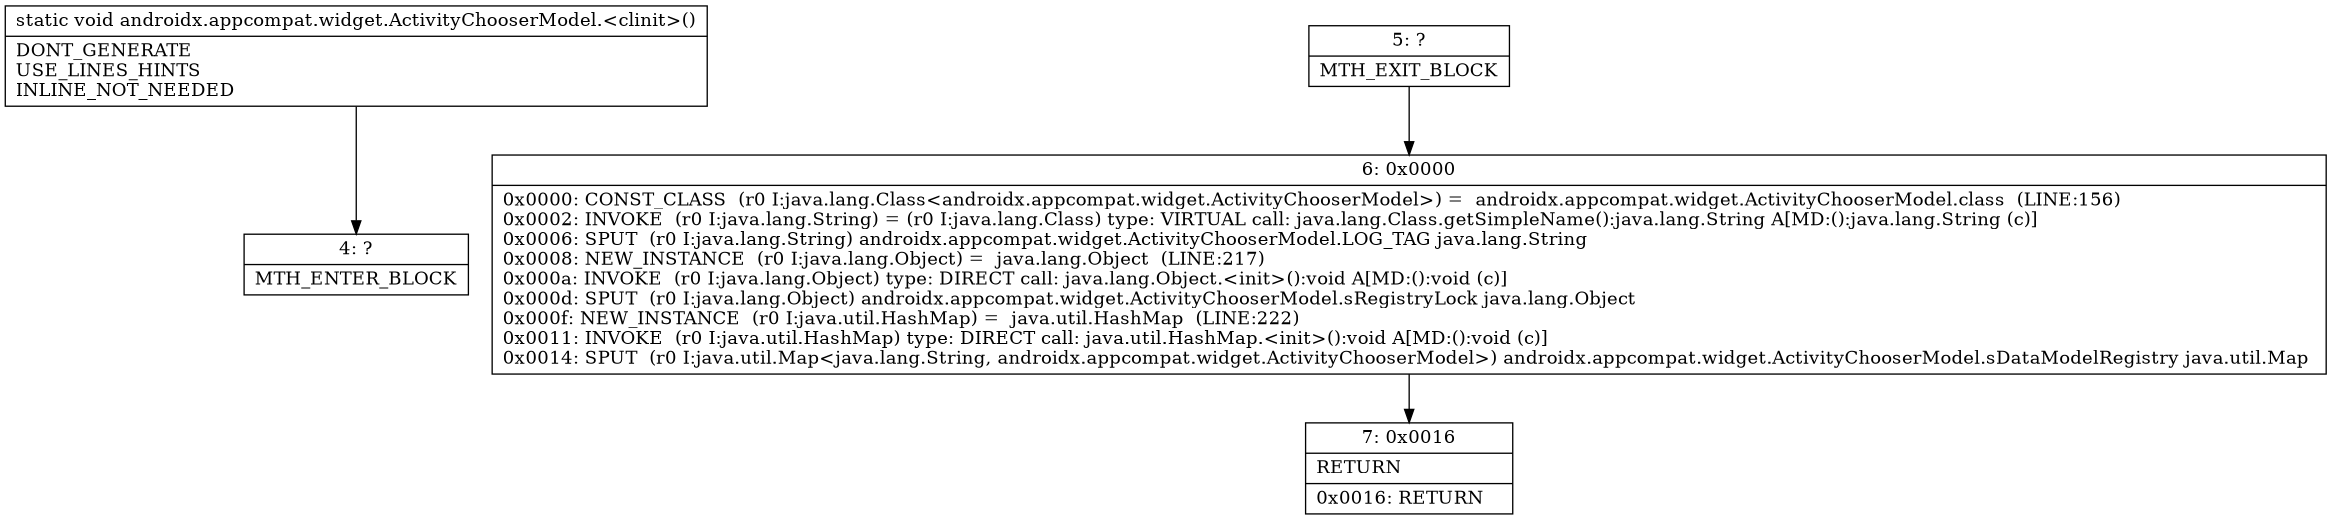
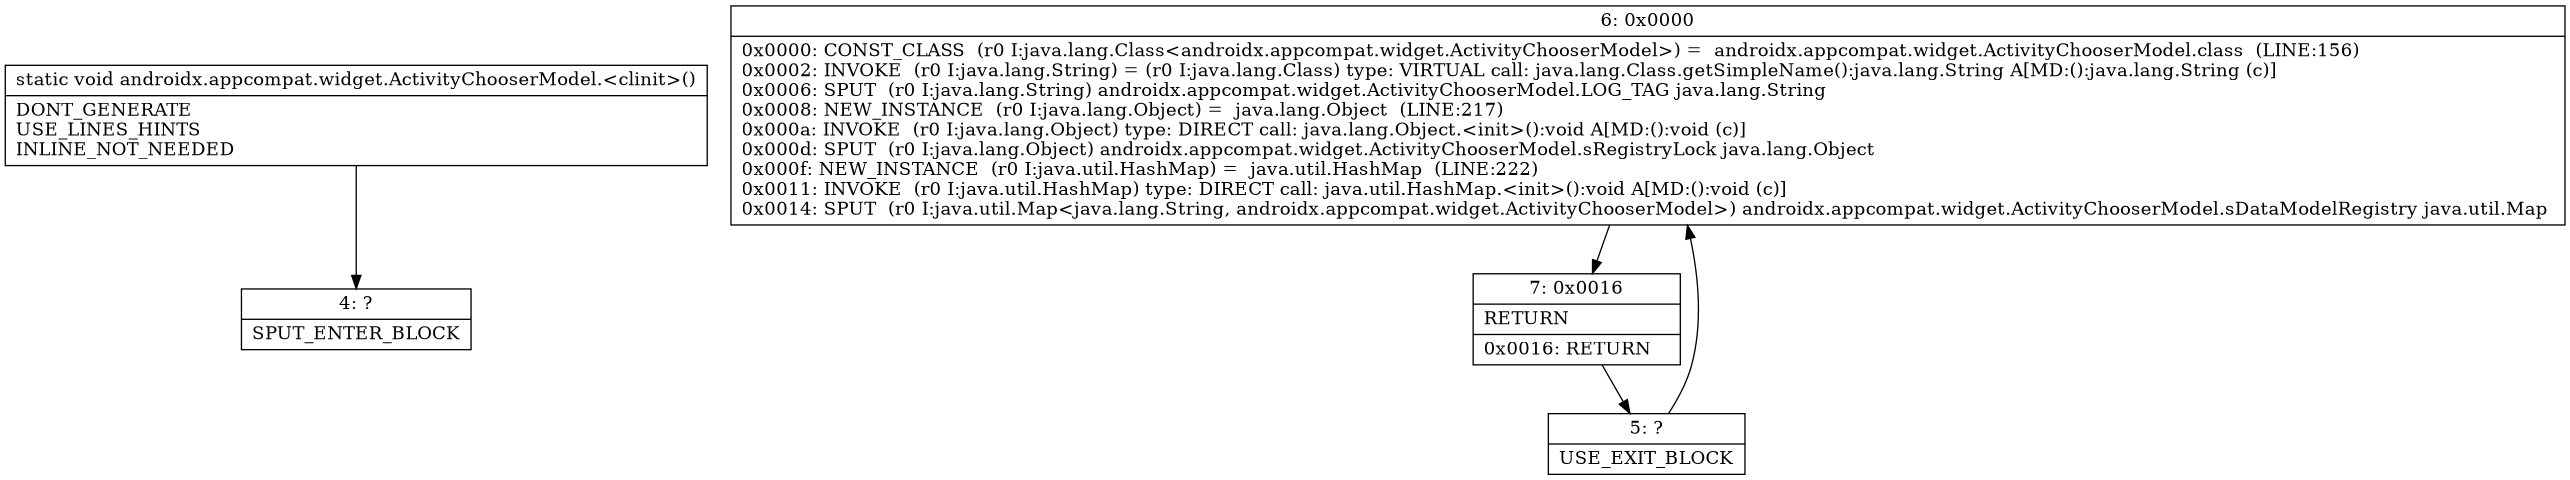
node "5: ?": text "MTH_EXIT_BLOCK" -> "USE_EXIT_BLOCK"
node "4: ?": text "MTH_ENTER_BLOCK" -> "SPUT_ENTER_BLOCK"
edge "7: 0x0016" -> "5: ?": added
